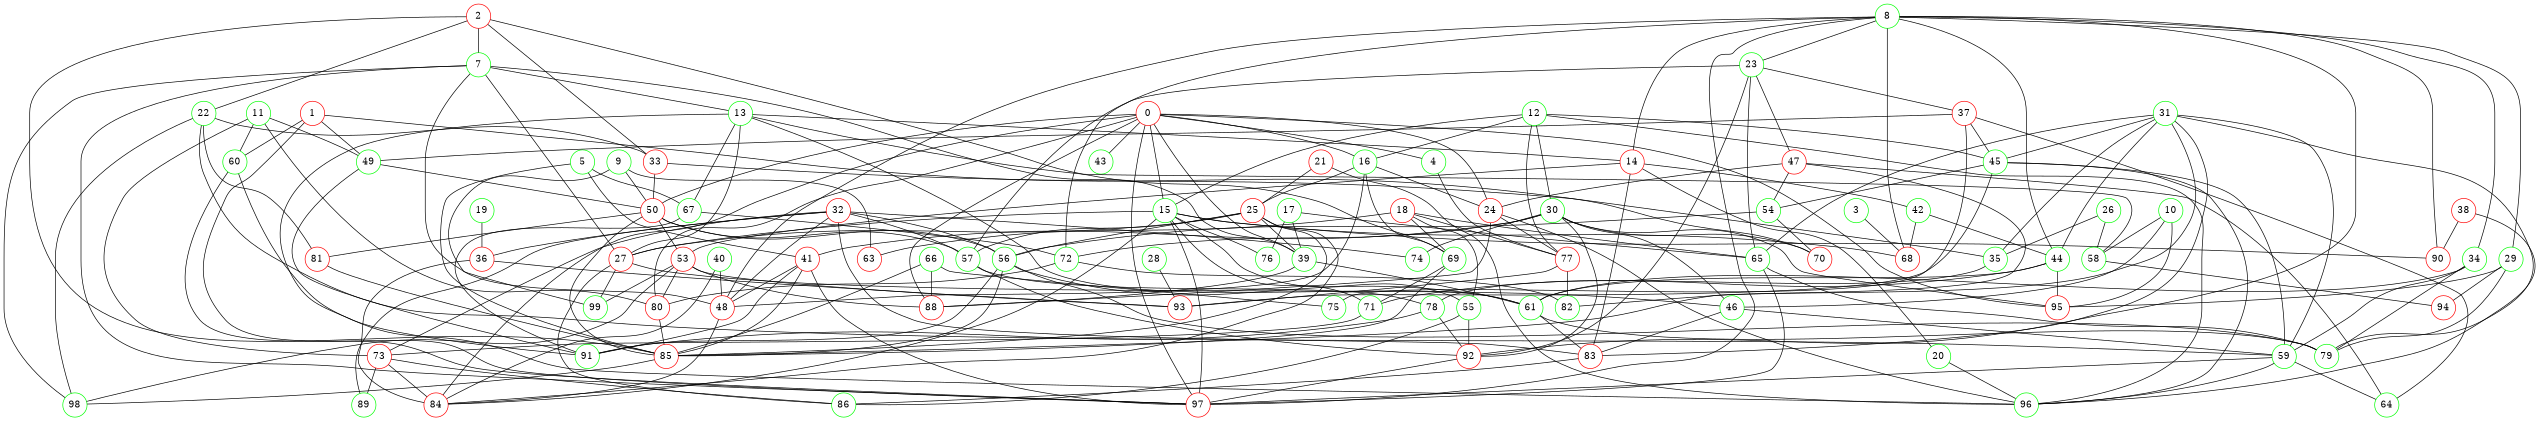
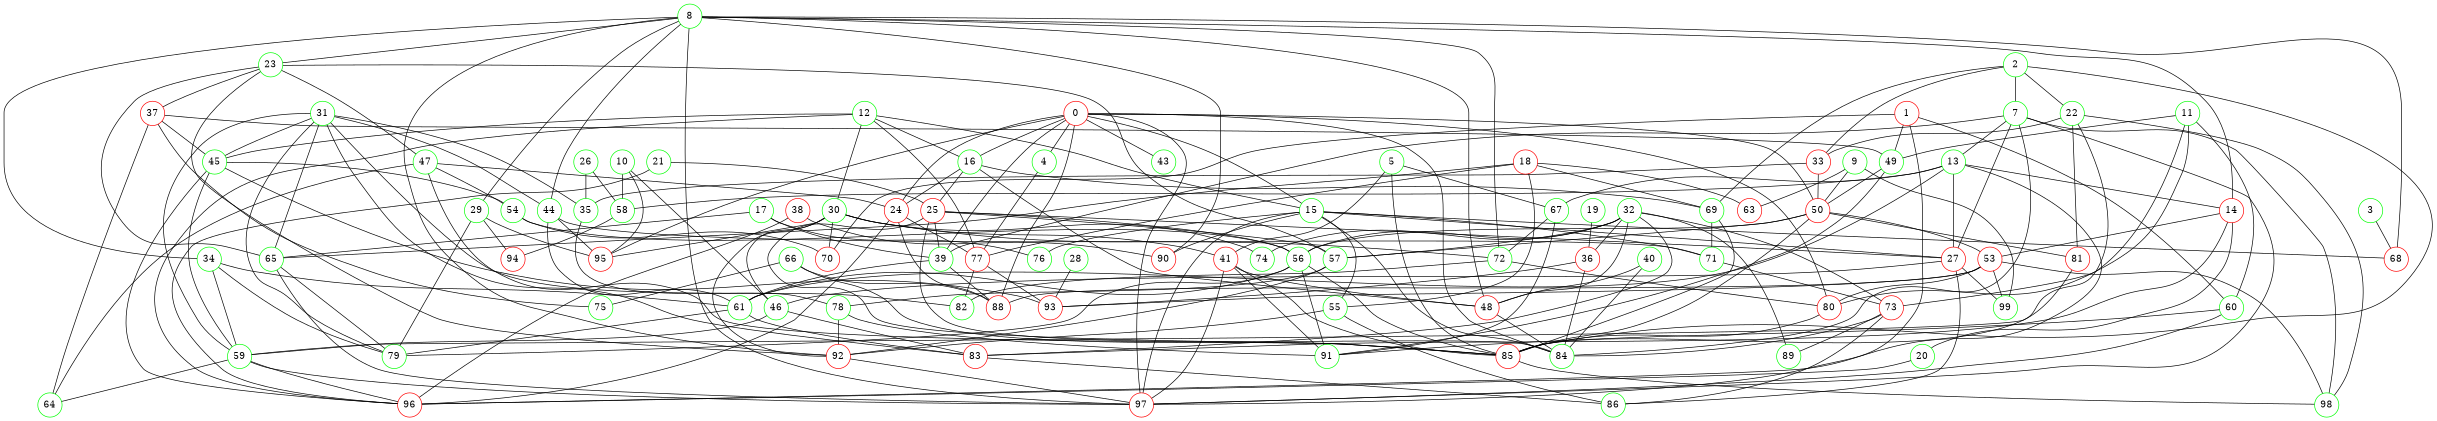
node "2": color red -> green
node "21": color red -> green
node "47": color red -> green
node "32": color red -> green
node "42": removed
edge "7" -- "48": now "7" -- "84"
node "84": color red -> green
node "96": color green -> red
